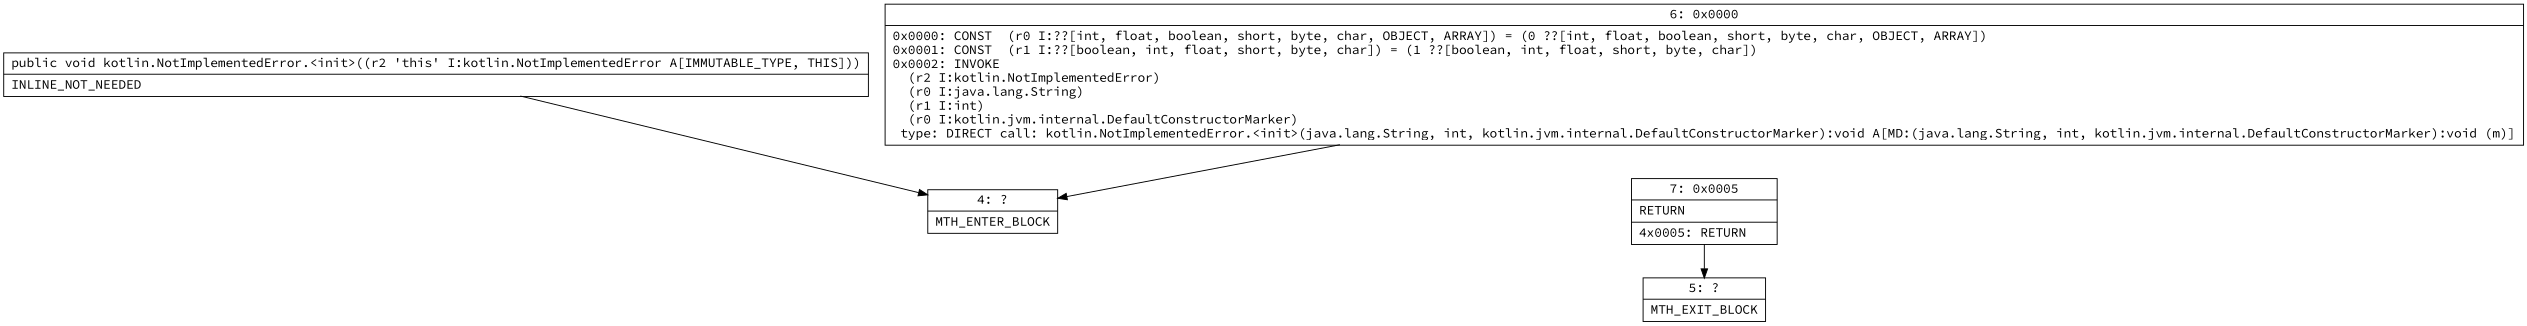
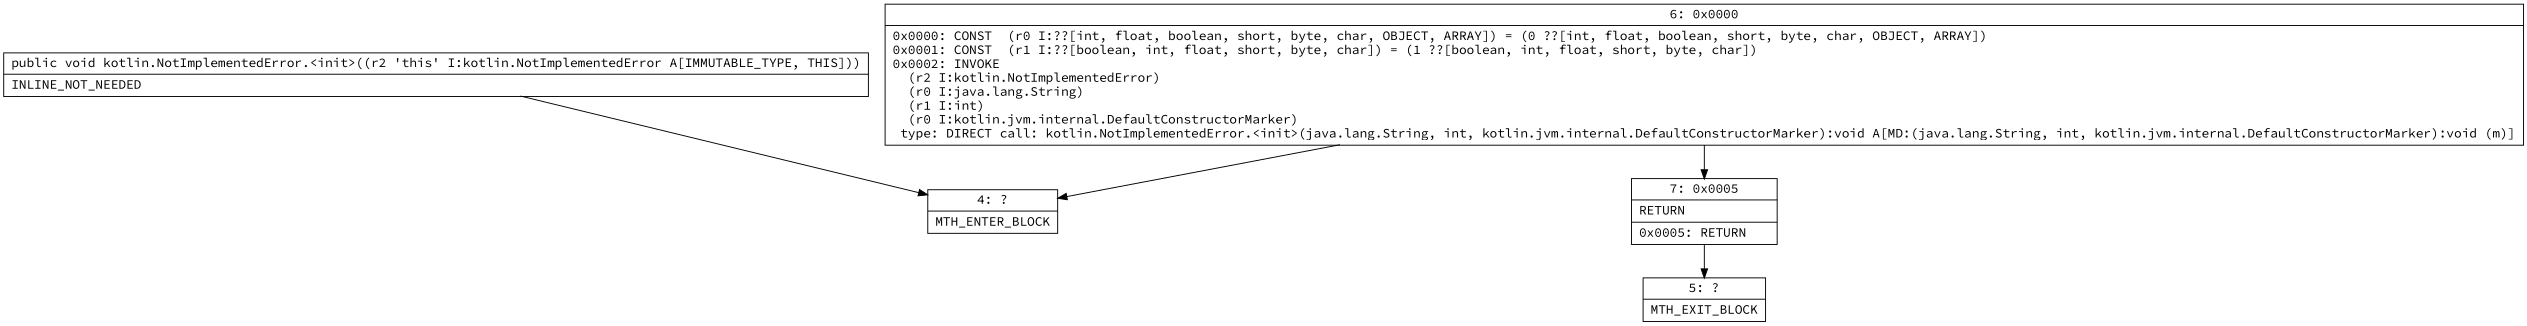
edge "6: 0x0000" -> "7: 0x0005": added
node "7: 0x0005": text "4x0005: RETURN" -> "0x0005: RETURN"
